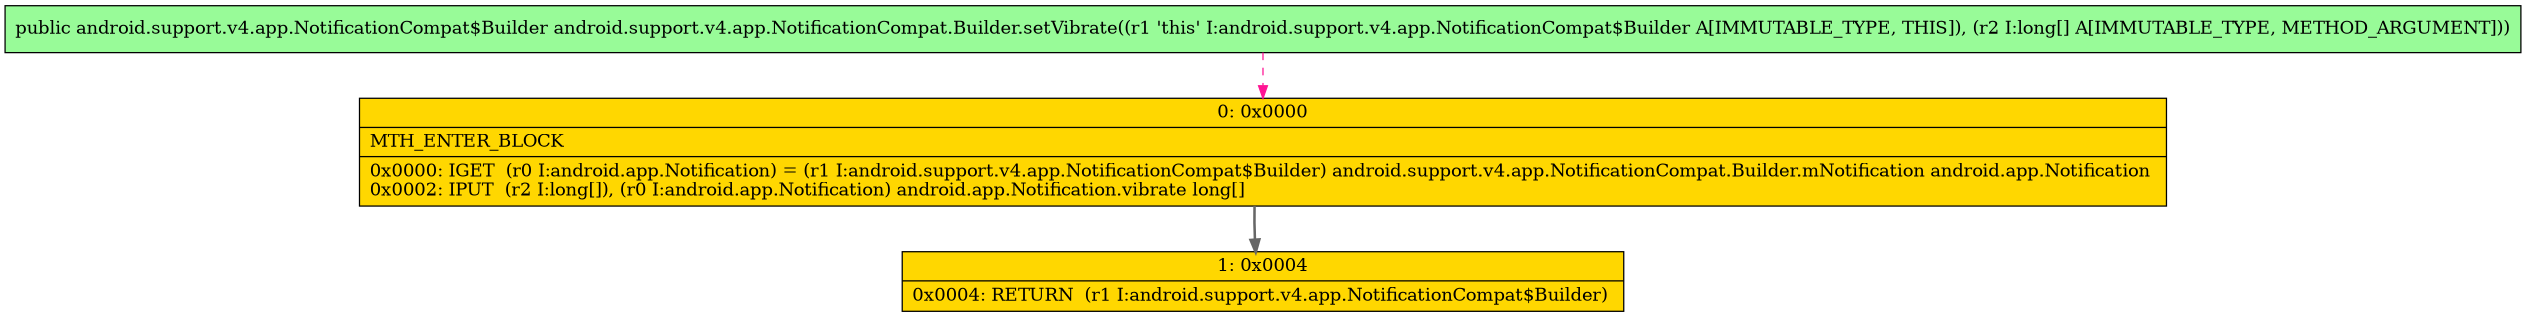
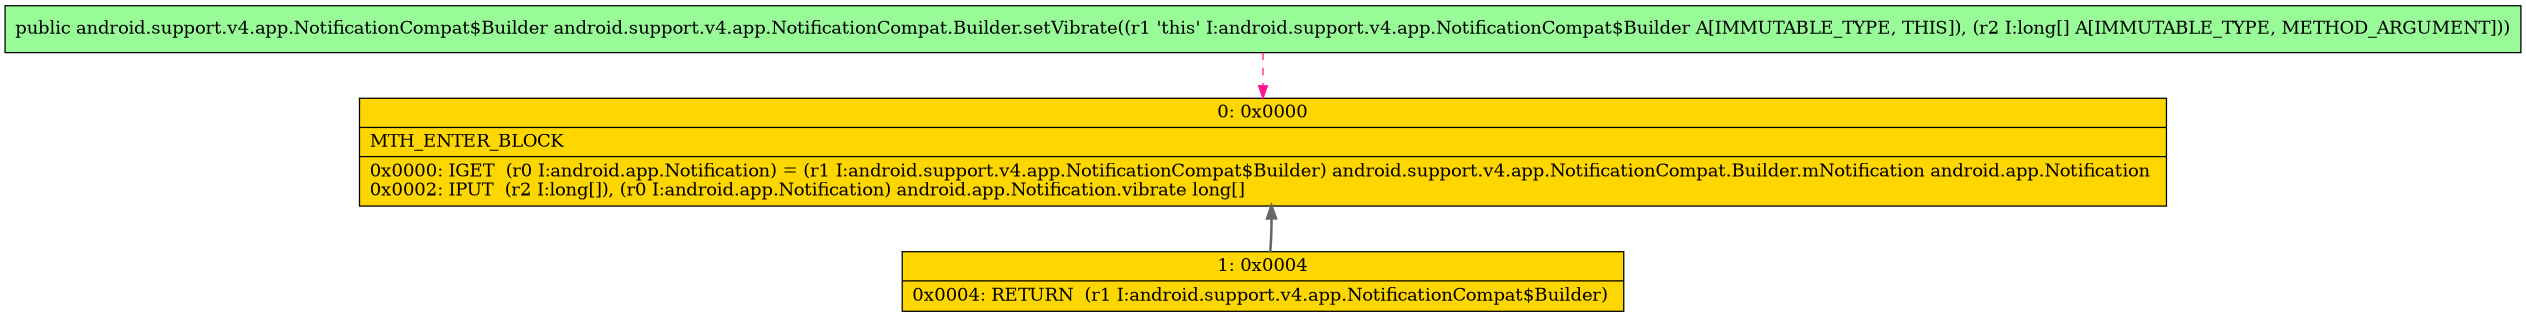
edge "0: 0x0000" -> "1: 0x0004": reversed
